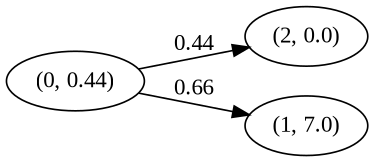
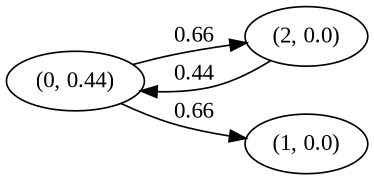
edge "(0, 0.44)" -> "(2, 0.0)": label "0.44" -> "0.66"
edge "(2, 0.0)" -> "(0, 0.44)": added, label "0.44"
node "(1, 7.0)": label "(1, 7.0)" -> "(1, 0.0)"
